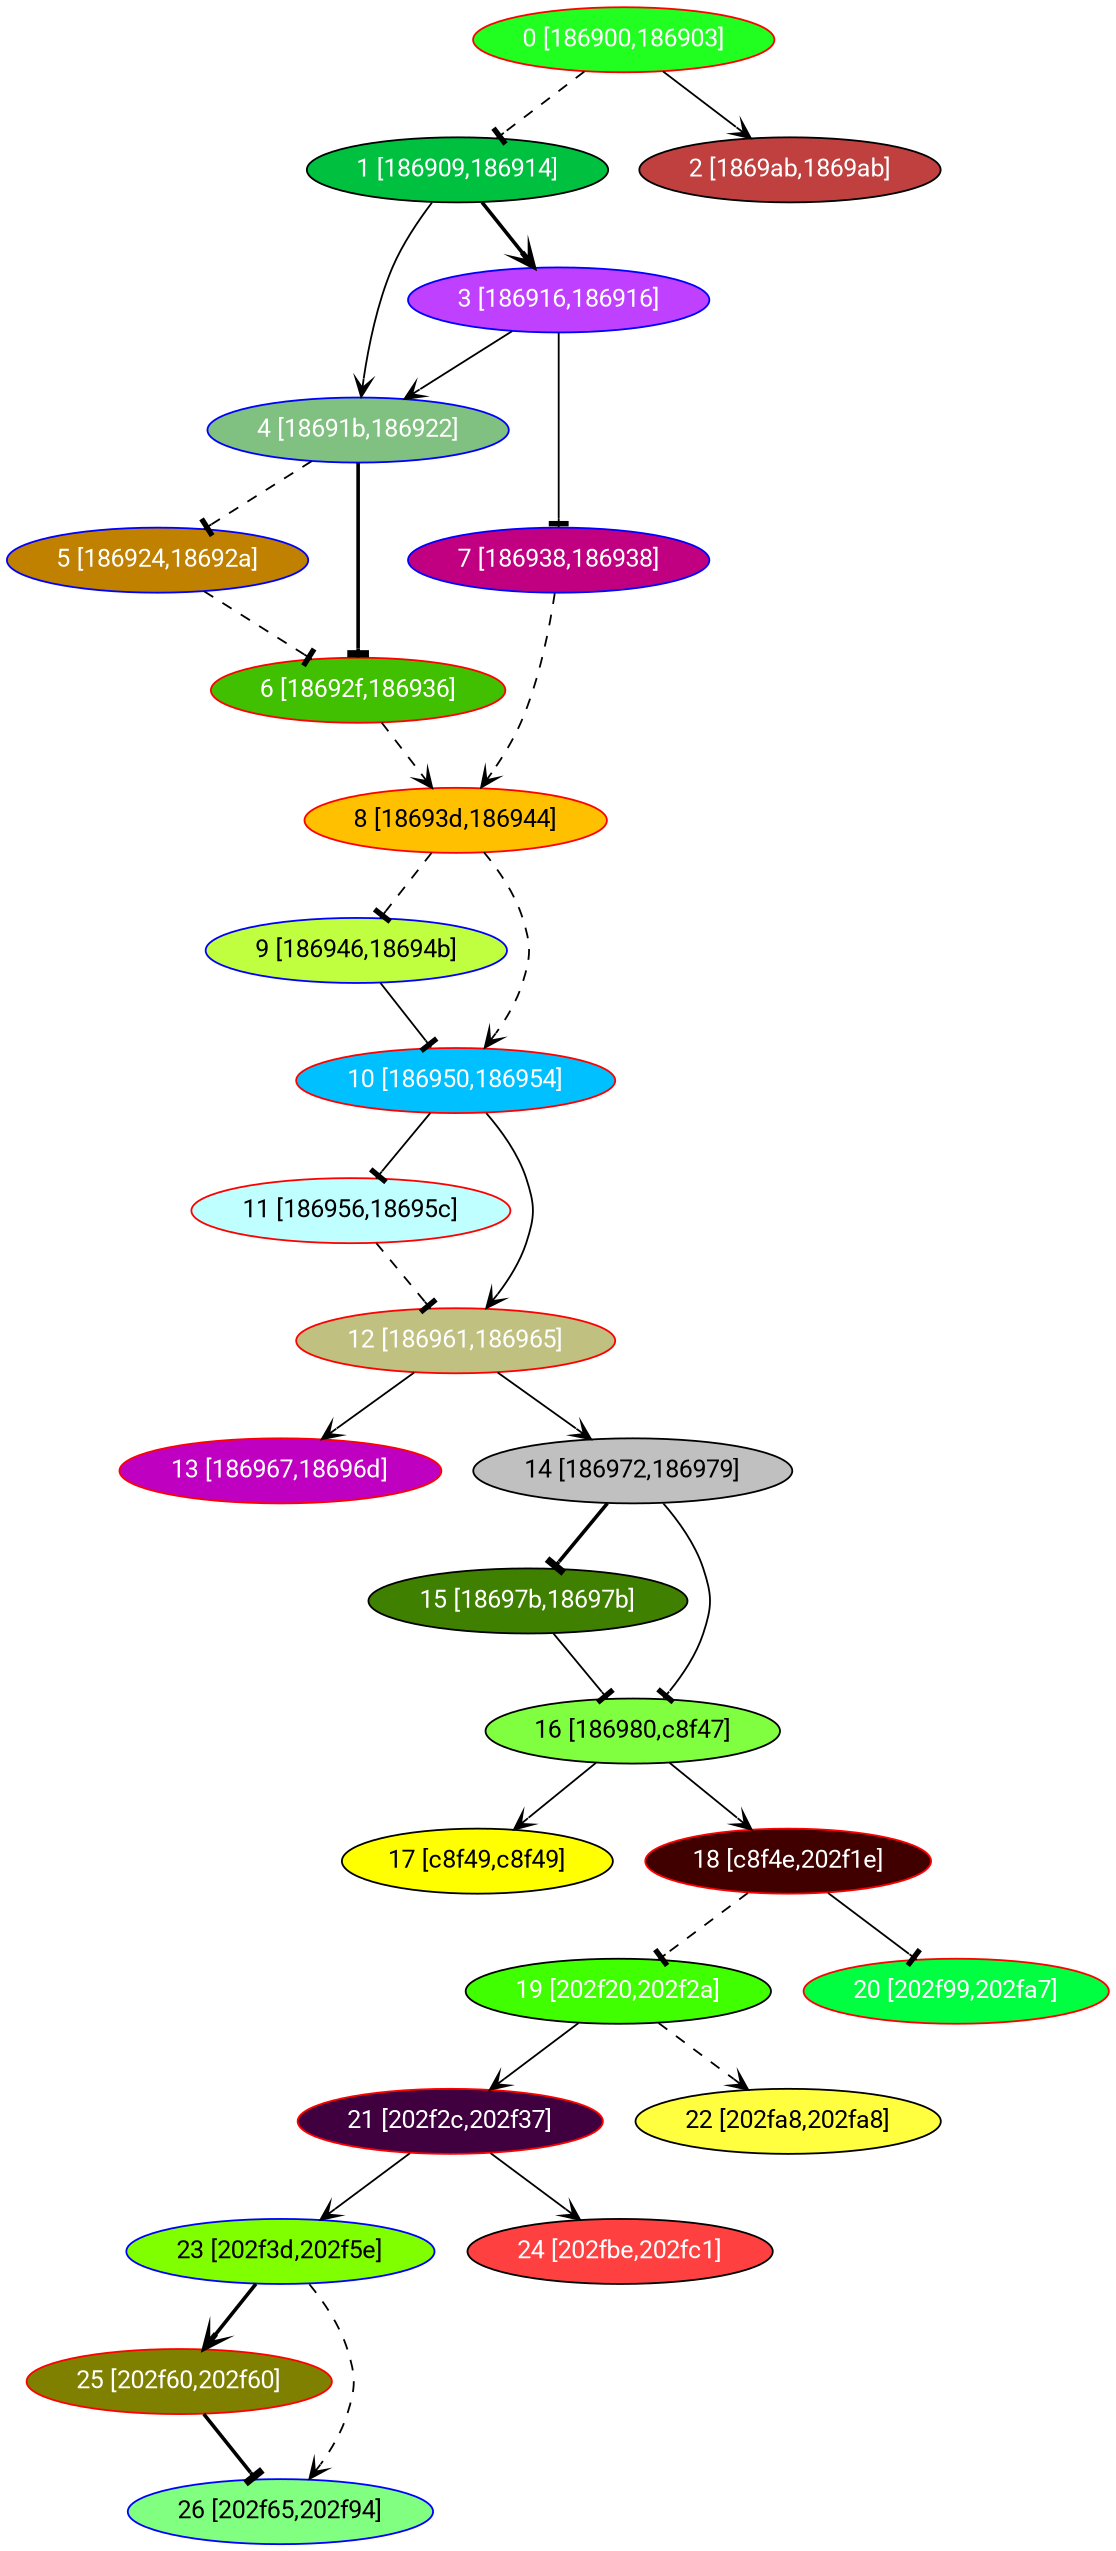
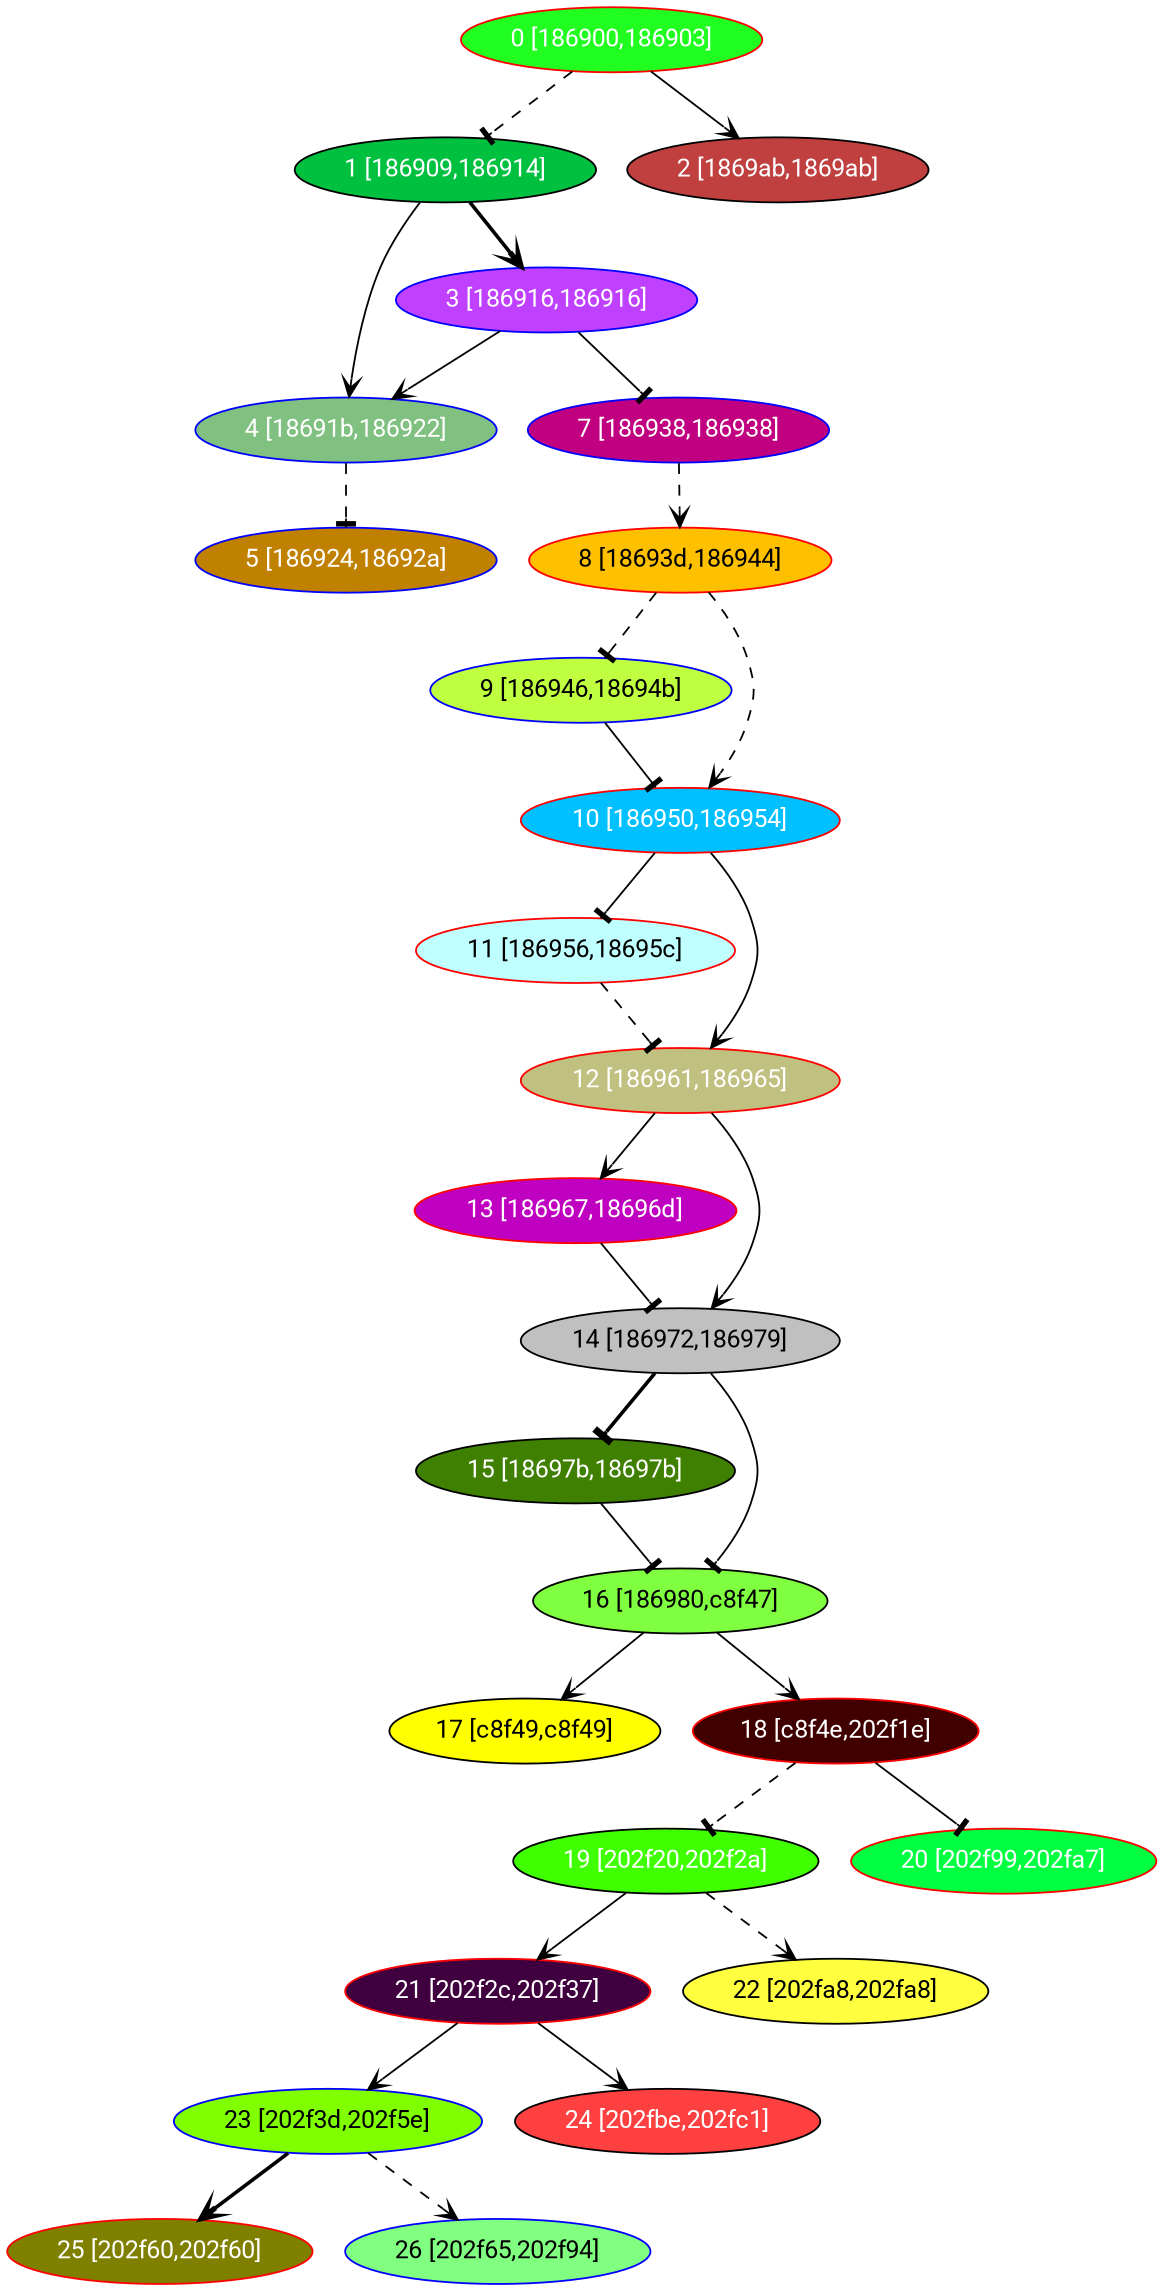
node "6 [18692f,186936]": removed
edge "13 [186967,18696d]" -> "14 [186972,186979]": added
edge "25 [202f60,202f60]" -> "26 [202f65,202f94]": removed
